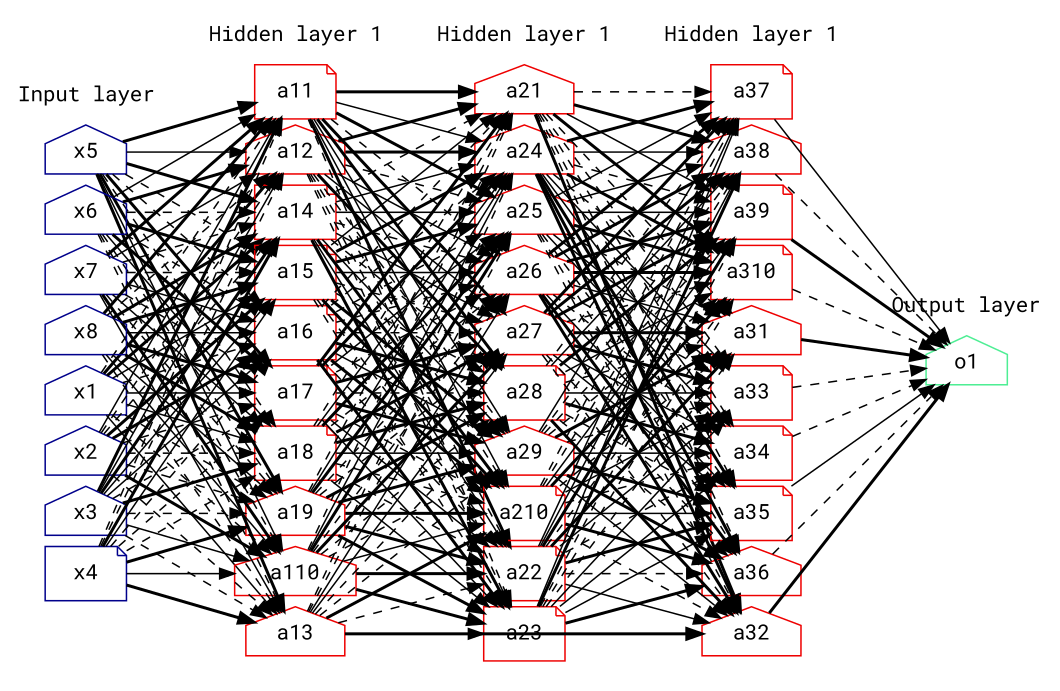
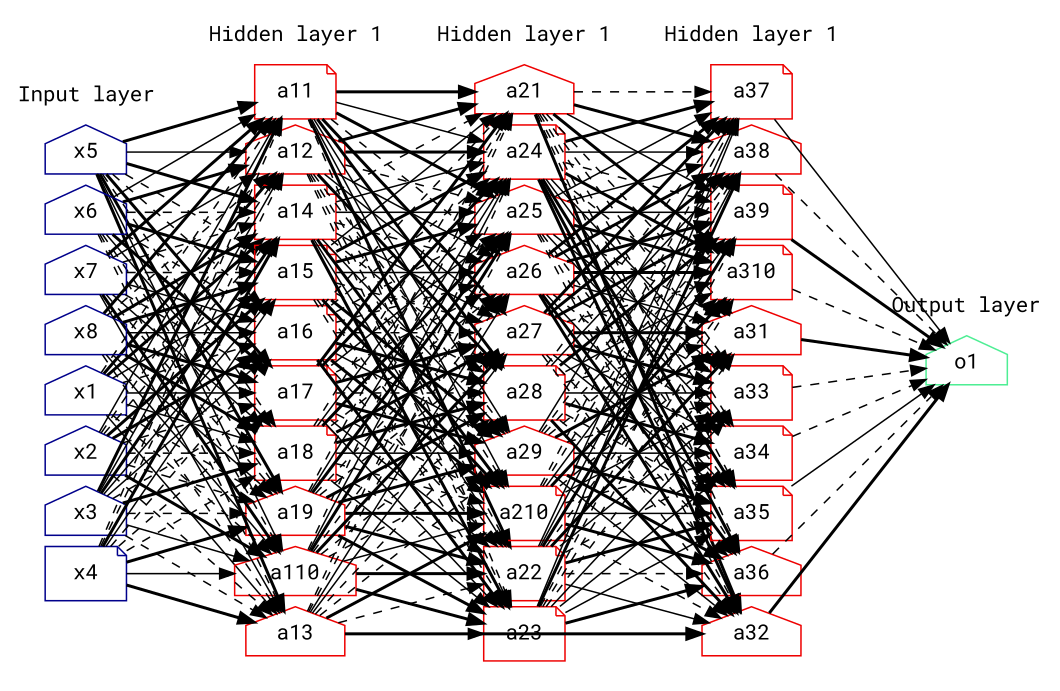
node "a24": shape house -> note
